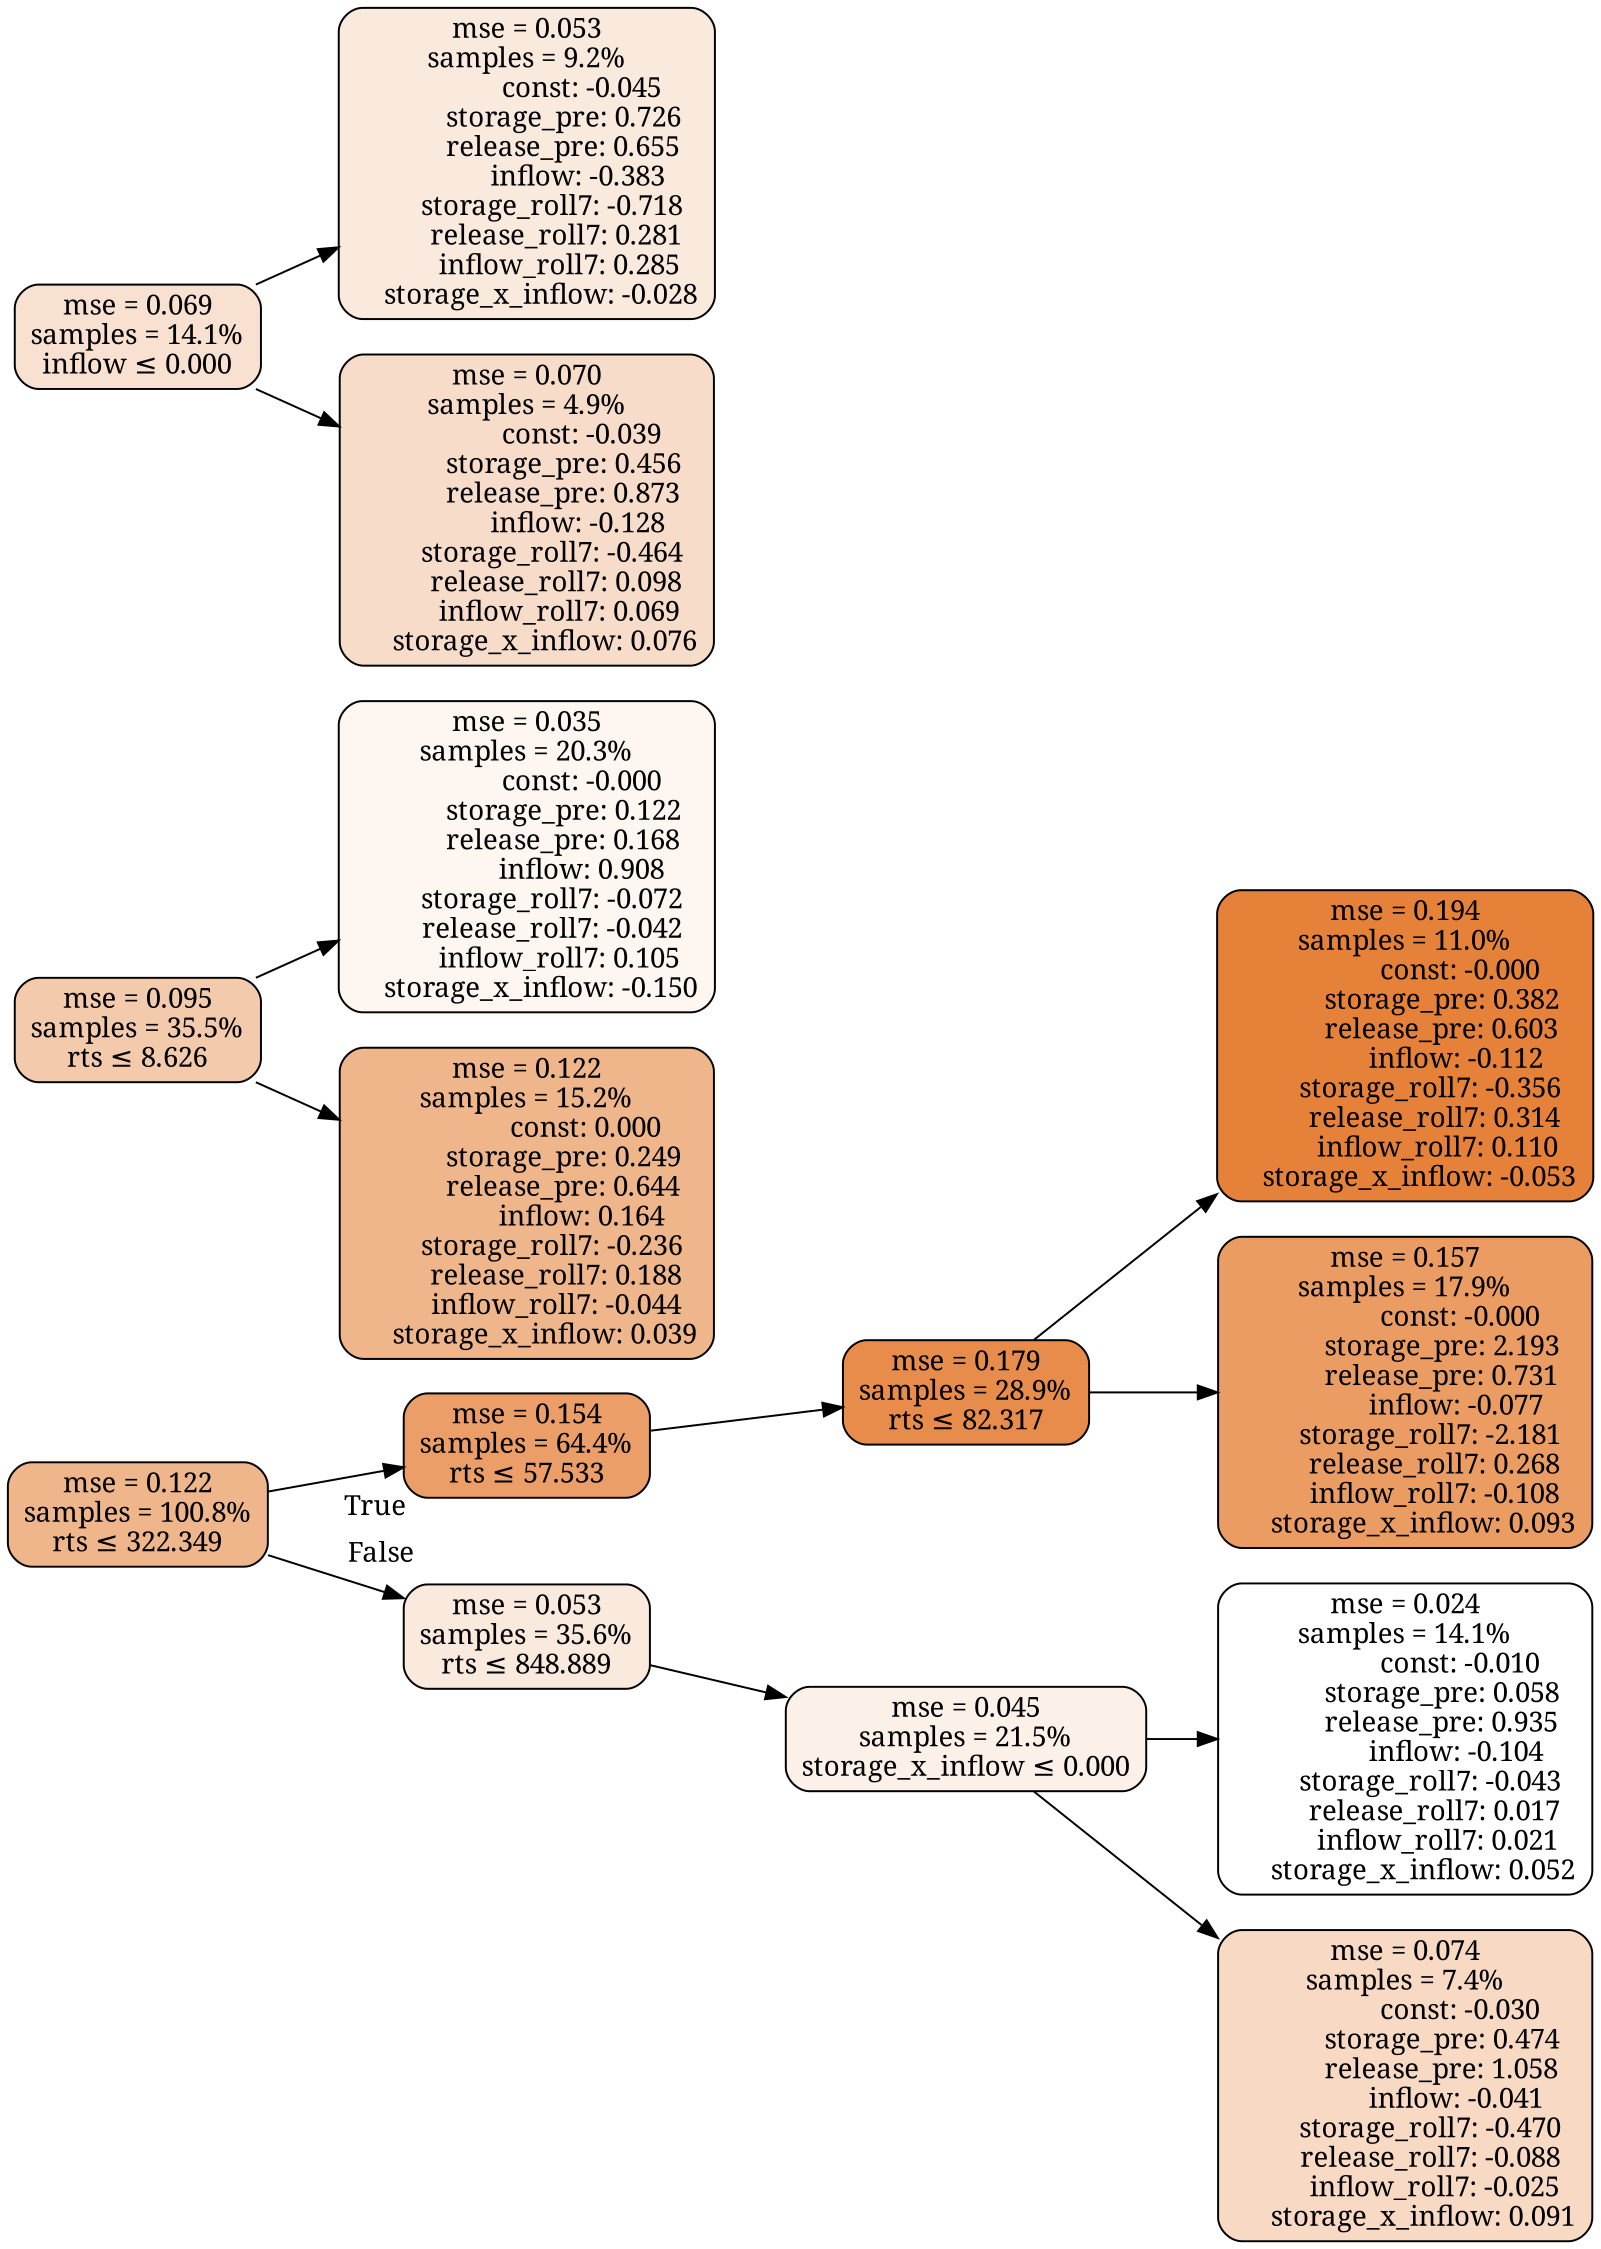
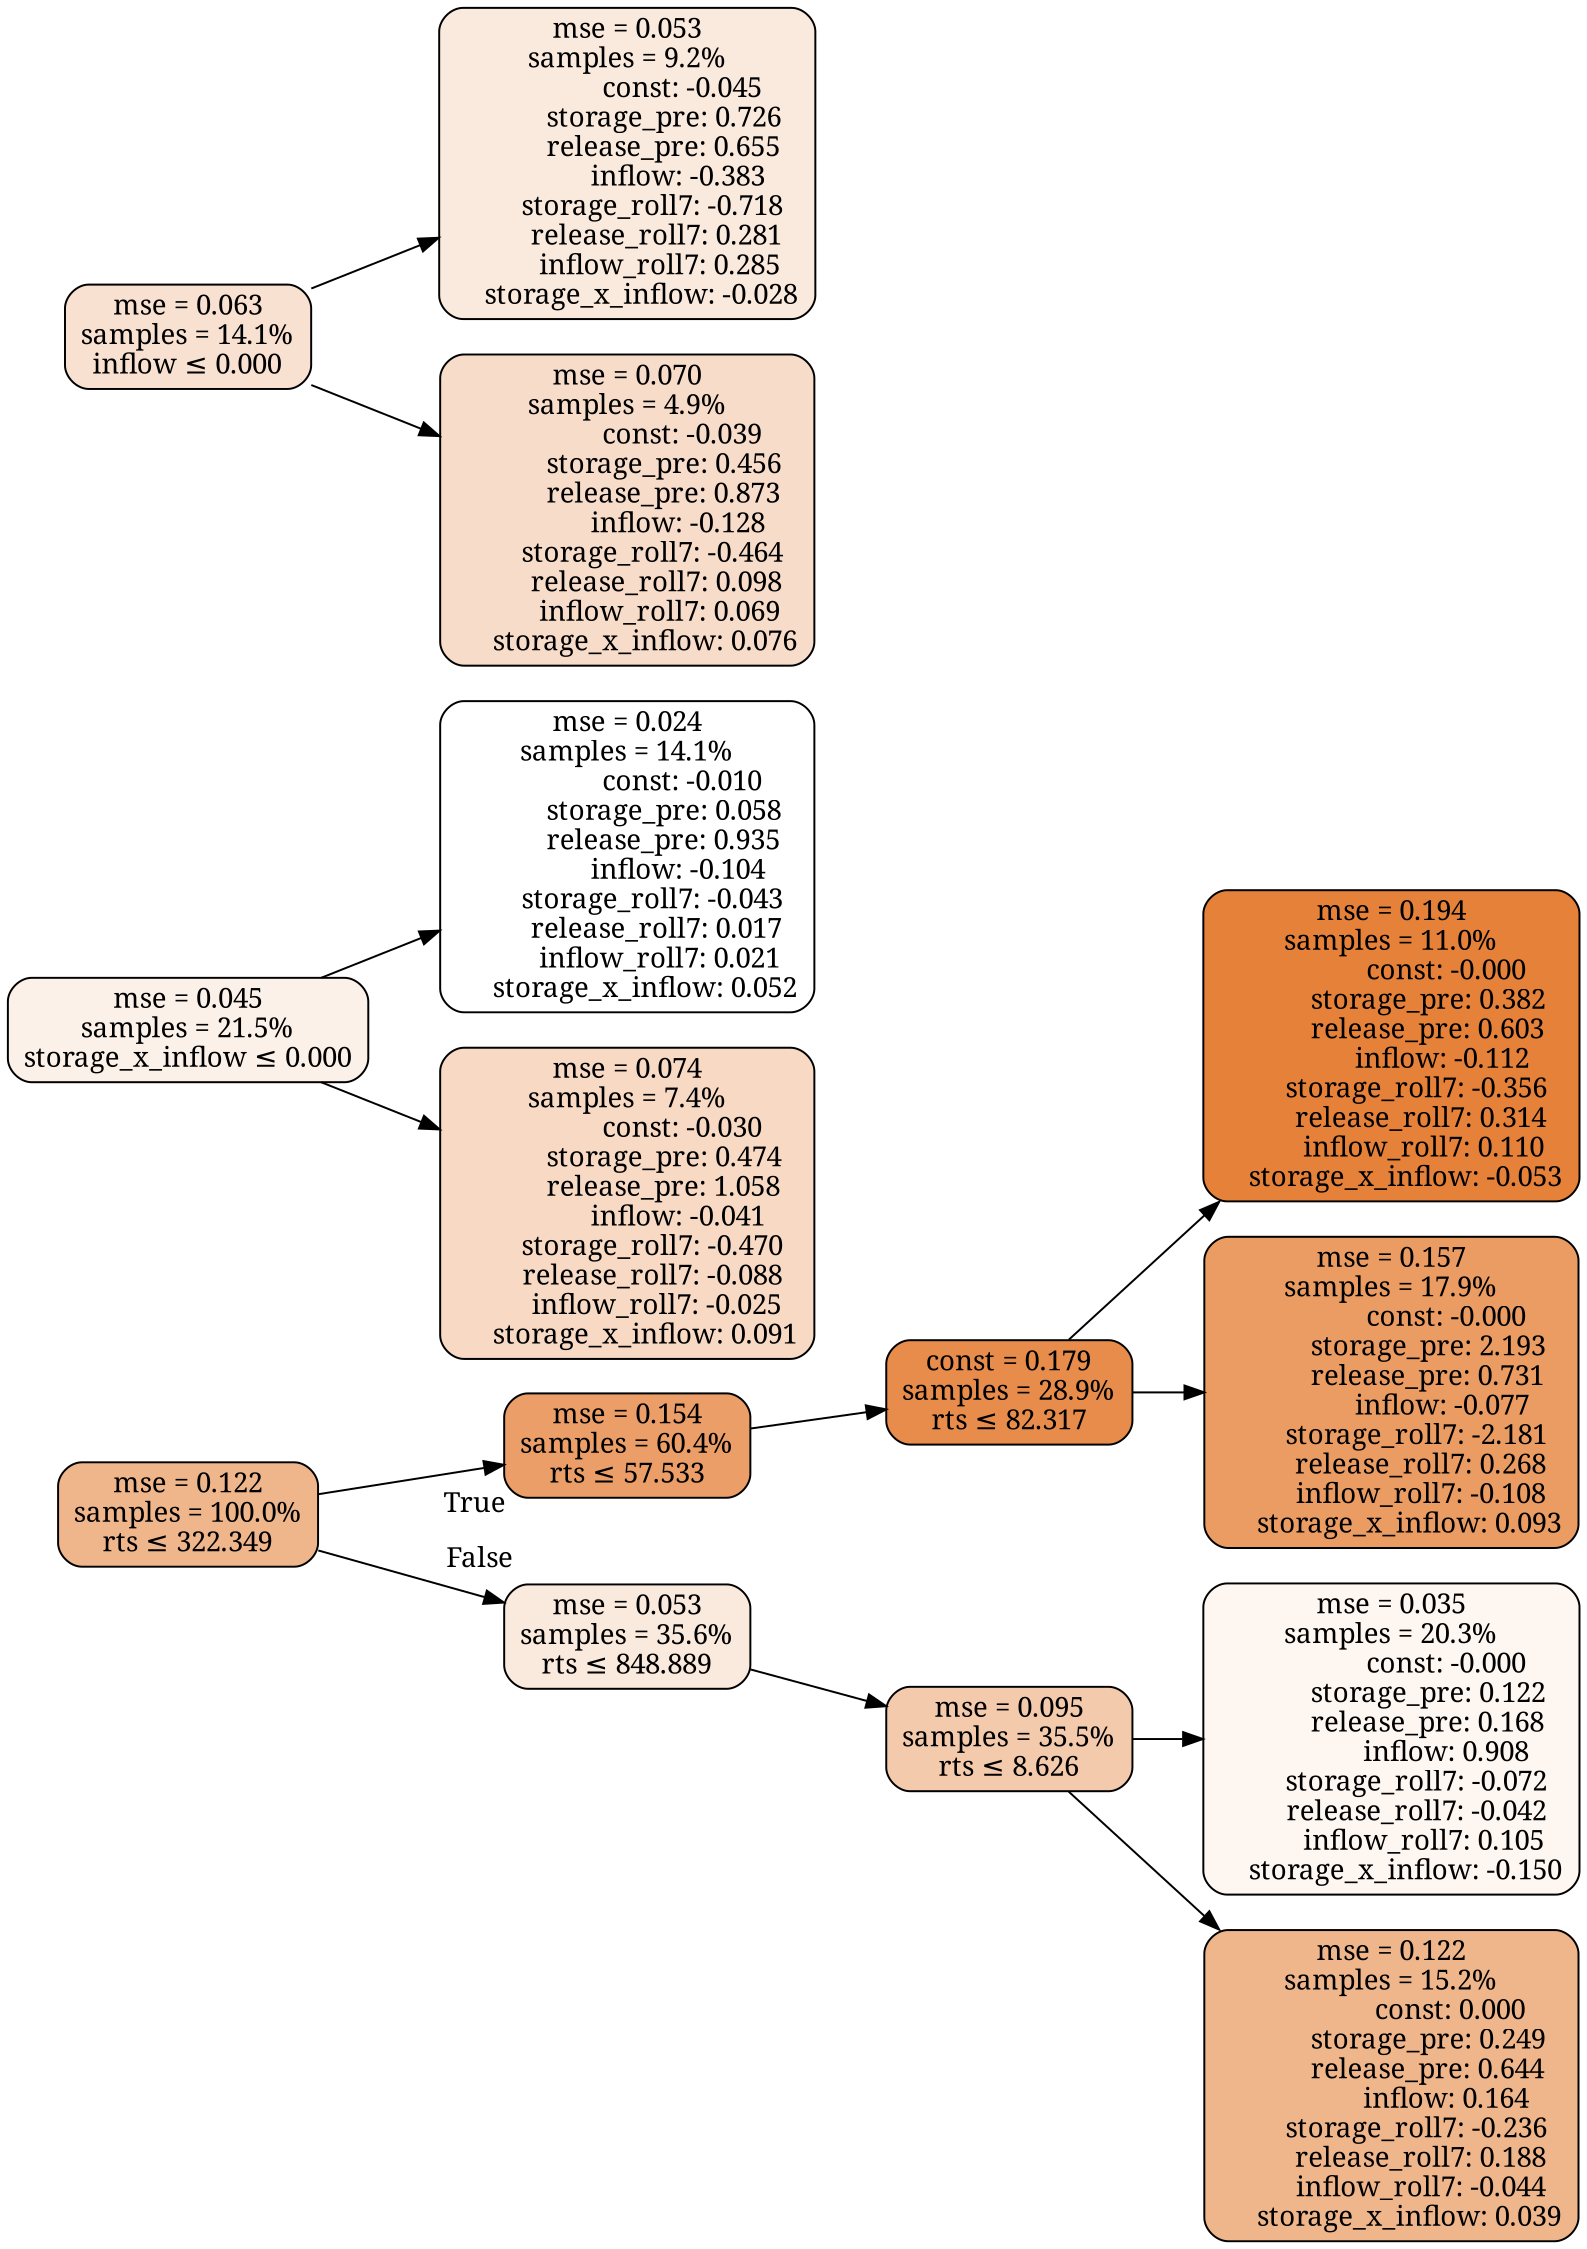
node "mse = 0.069 samples = 14.1% inflow ≤ 0.000": label "mse = 0.069 samples = 14.1% inflow ≤ 0.000" -> "mse = 0.063 samples = 14.1% inflow ≤ 0.000"
node "mse = 0.179 samples = 28.9% rts ≤ 82.317": label "mse = 0.179 samples = 28.9% rts ≤ 82.317" -> "const = 0.179 samples = 28.9% rts ≤ 82.317"
node "mse = 0.154 samples = 64.4% rts ≤ 57.533": label "mse = 0.154 samples = 64.4% rts ≤ 57.533" -> "mse = 0.154 samples = 60.4% rts ≤ 57.533"
node "mse = 0.122 samples = 100.8% rts ≤ 322.349": label "mse = 0.122 samples = 100.8% rts ≤ 322.349" -> "mse = 0.122 samples = 100.0% rts ≤ 322.349"
edge "mse = 0.053 samples = 35.6% rts ≤ 848.889" -> "mse = 0.045 samples = 21.5% storage_x_inflow ≤ 0.000": now "mse = 0.053 samples = 35.6% rts ≤ 848.889" -> "mse = 0.095 samples = 35.5% rts ≤ 8.626"
